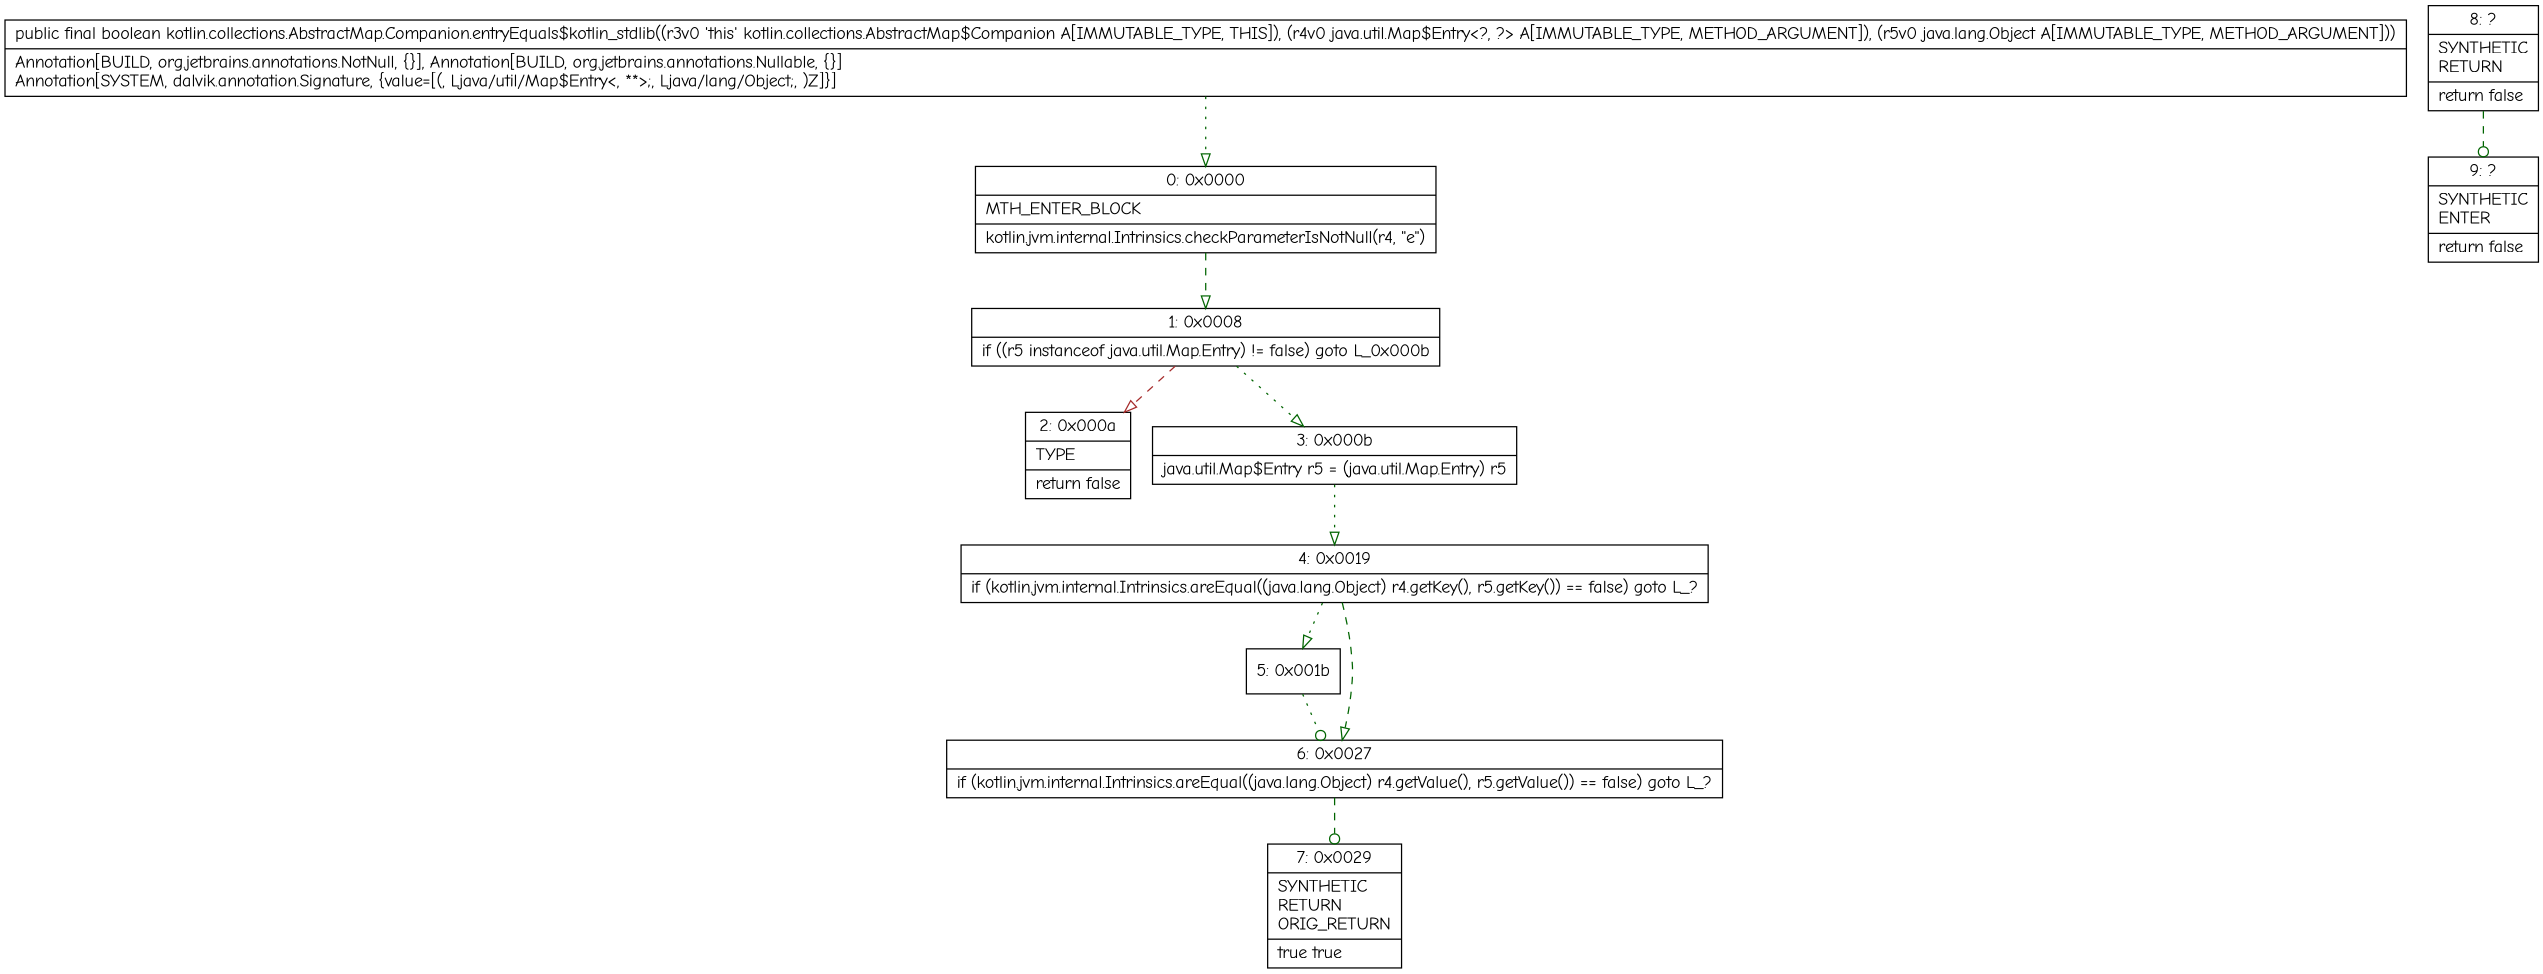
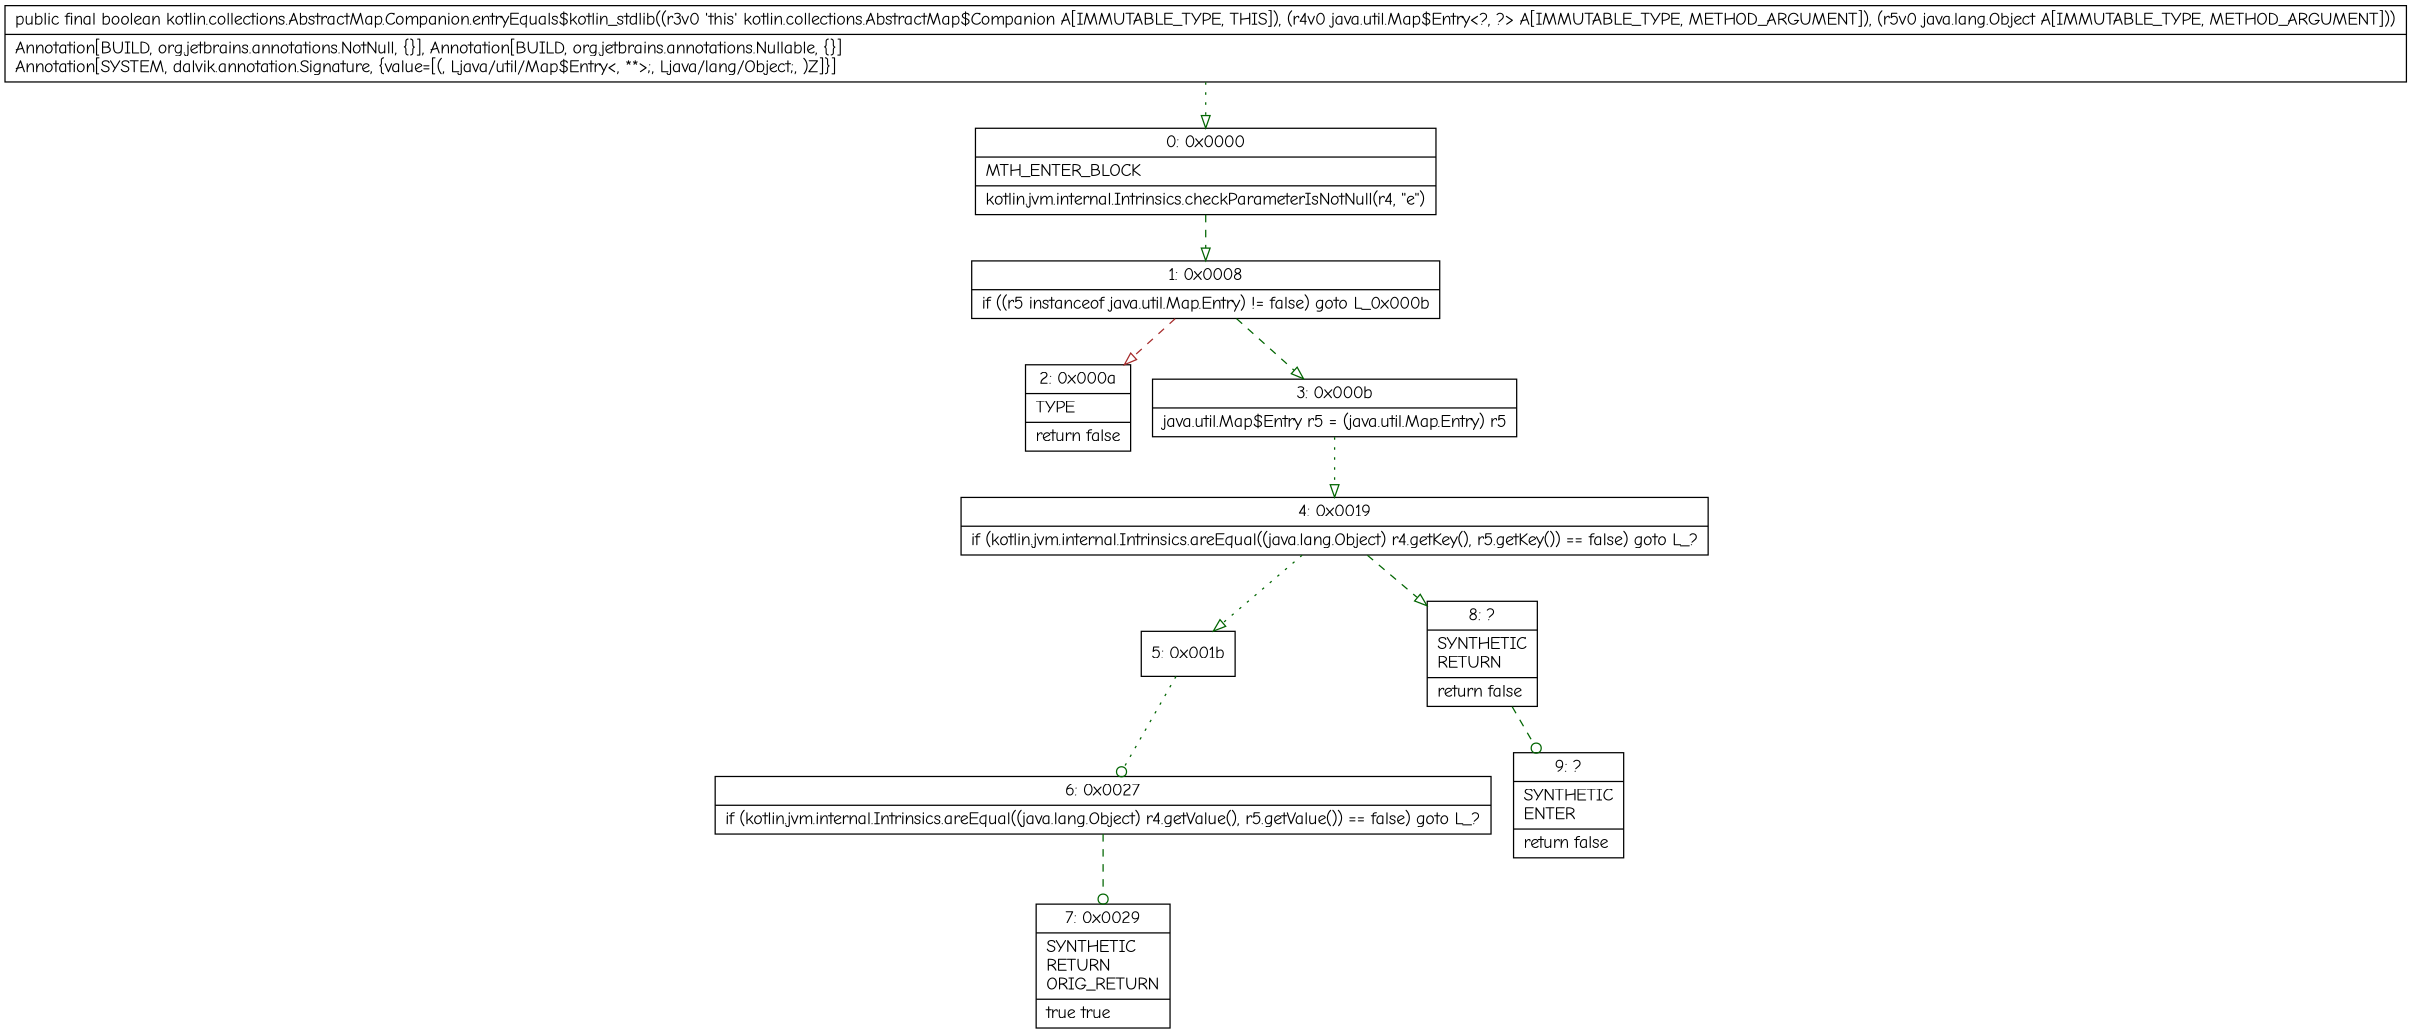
edge "1: 0x0008" -> "3: 0x000b": style dotted -> dashed
edge "4: 0x0019" -> "6: 0x0027": now "4: 0x0019" -> "8: ?"
